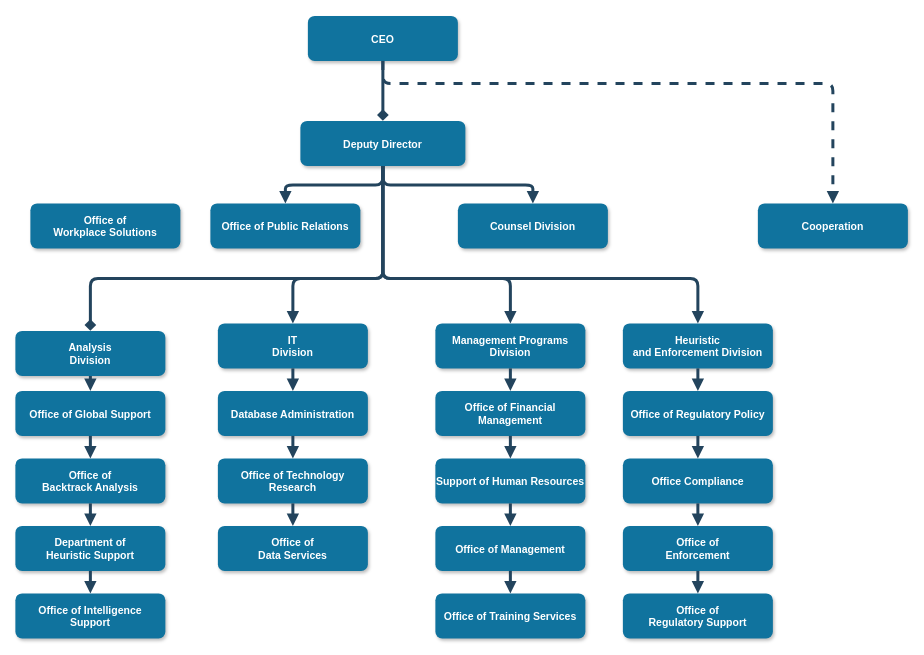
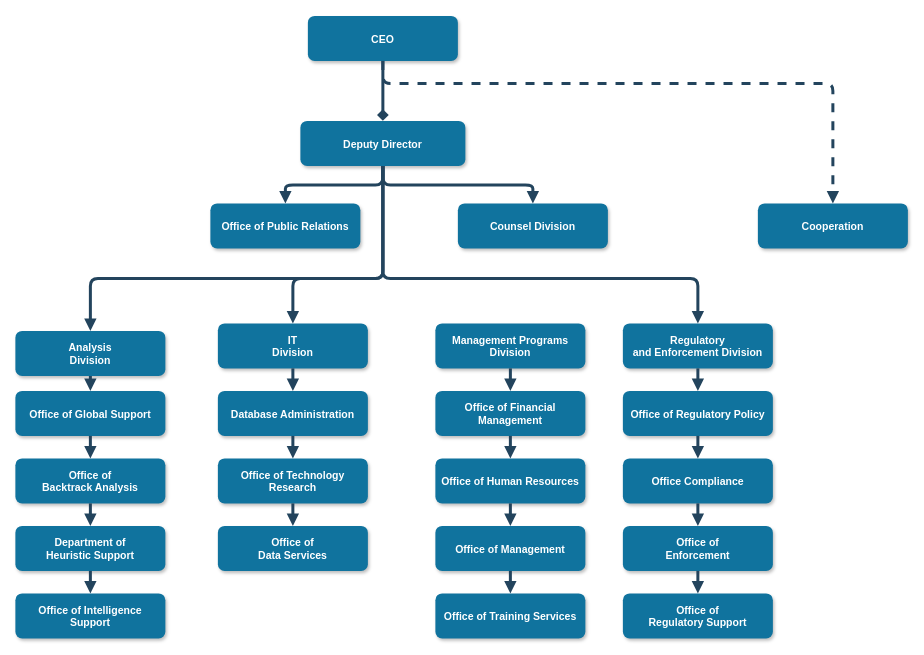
node "Office of Workplace Solutions": removed
edge "Deputy Director" -> "Management Programs Division": removed
edge "Deputy Director" -> "Analysis Division": arrowhead diamond -> block
node "Heuristic and Enforcement Division": label "Heuristic and Enforcement Division" -> "Regulatory and Enforcement Division"
node "Support of Human Resources": label "Support of Human Resources" -> "Office of Human Resources"
